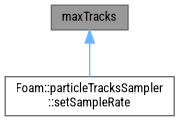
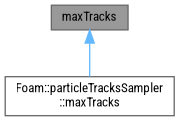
node "Foam::particleTracksSampler ::setSampleRate": label "Foam::particleTracksSampler ::setSampleRate" -> "Foam::particleTracksSampler ::maxTracks"
